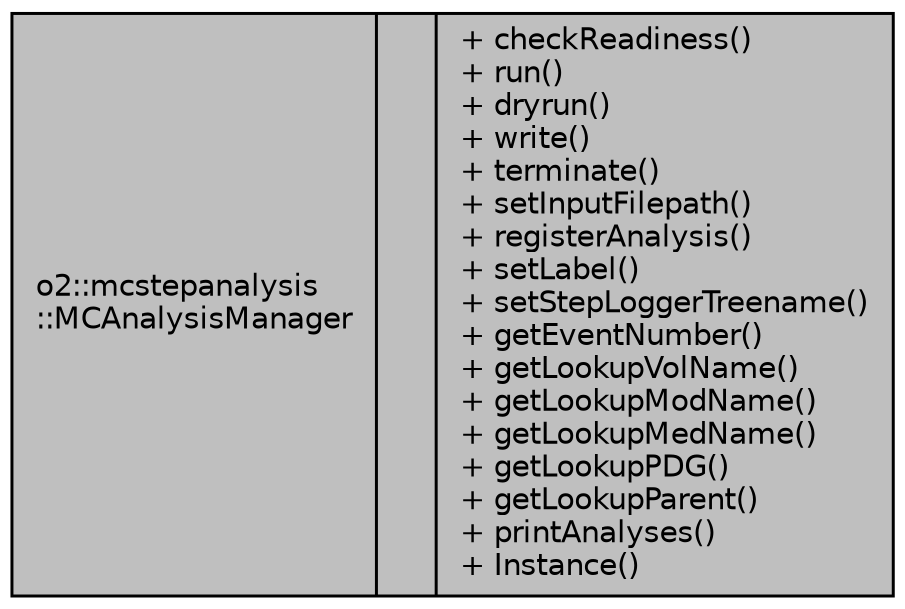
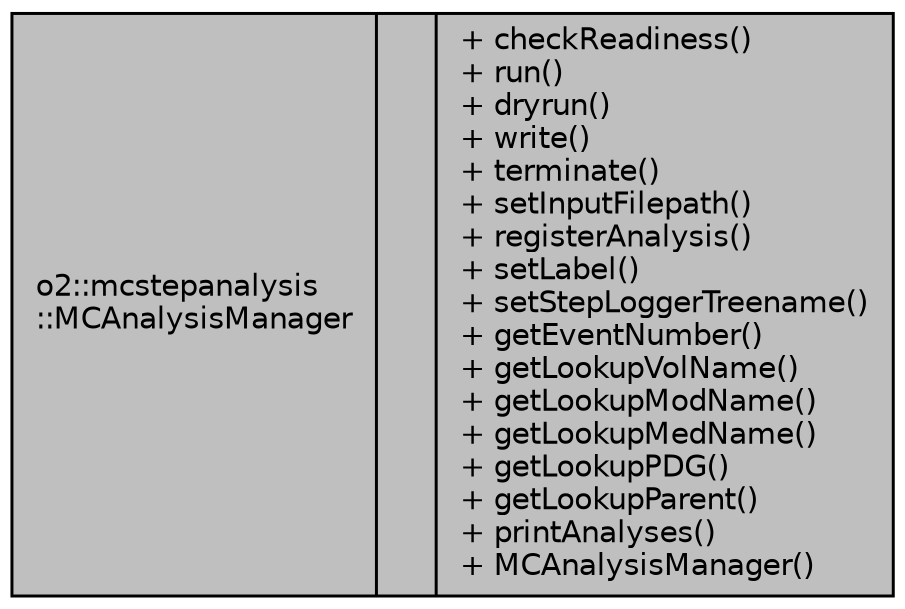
node "o2::mcstepanalysis": text "+ Instance()" -> "+ MCAnalysisManager()"
